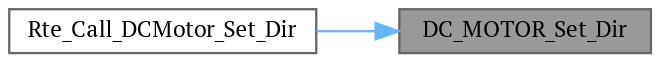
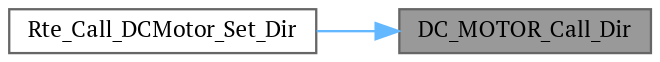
node "DC_MOTOR_Set_Dir": label "DC_MOTOR_Set_Dir" -> "DC_MOTOR_Call_Dir"
